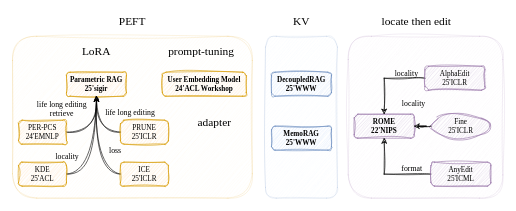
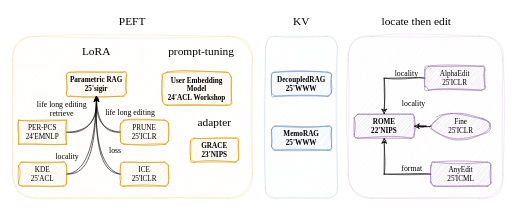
node "User Embedding Model 24'ACL Workshop": size 84x24 -> 69x33
node "PER-PCS 24'EMNLP": shape rounded rectangle -> rectangle
node "GRACE 23'NIPS": added
